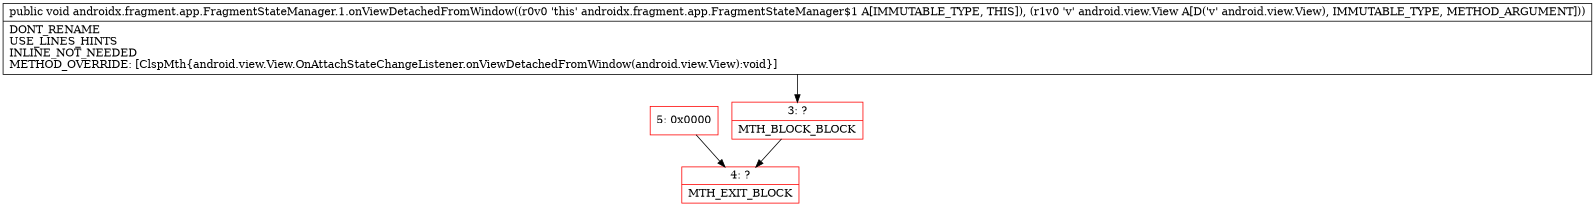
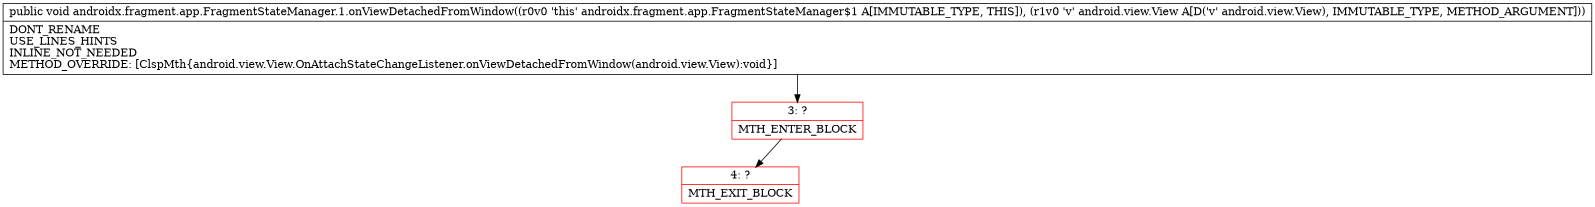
node "5: 0x0000": removed
node "3: ?": text "MTH_BLOCK_BLOCK" -> "MTH_ENTER_BLOCK"
